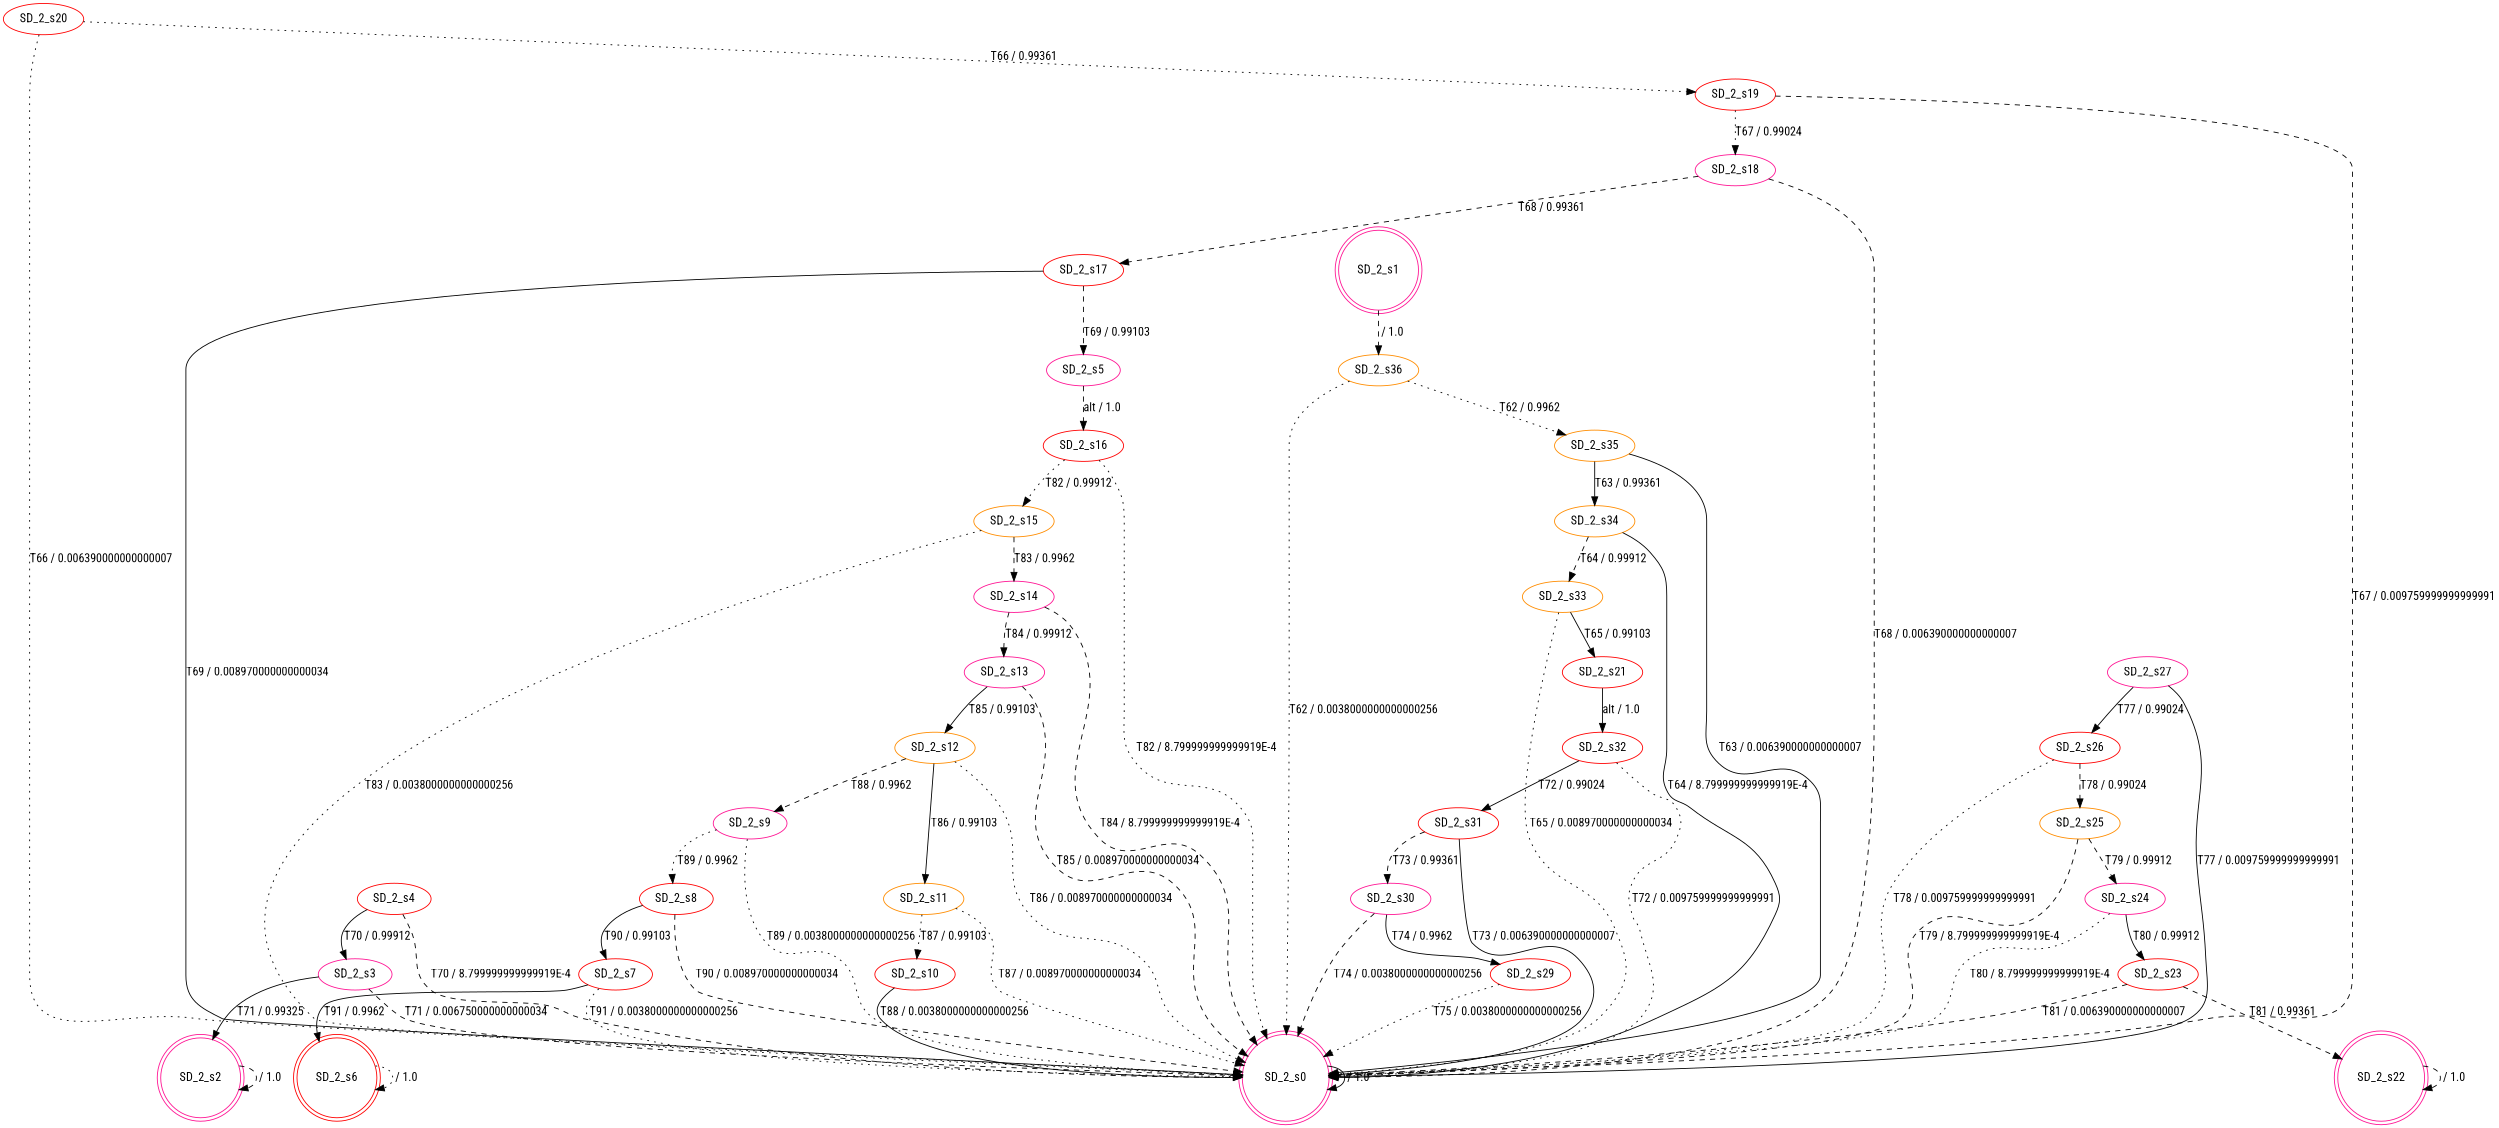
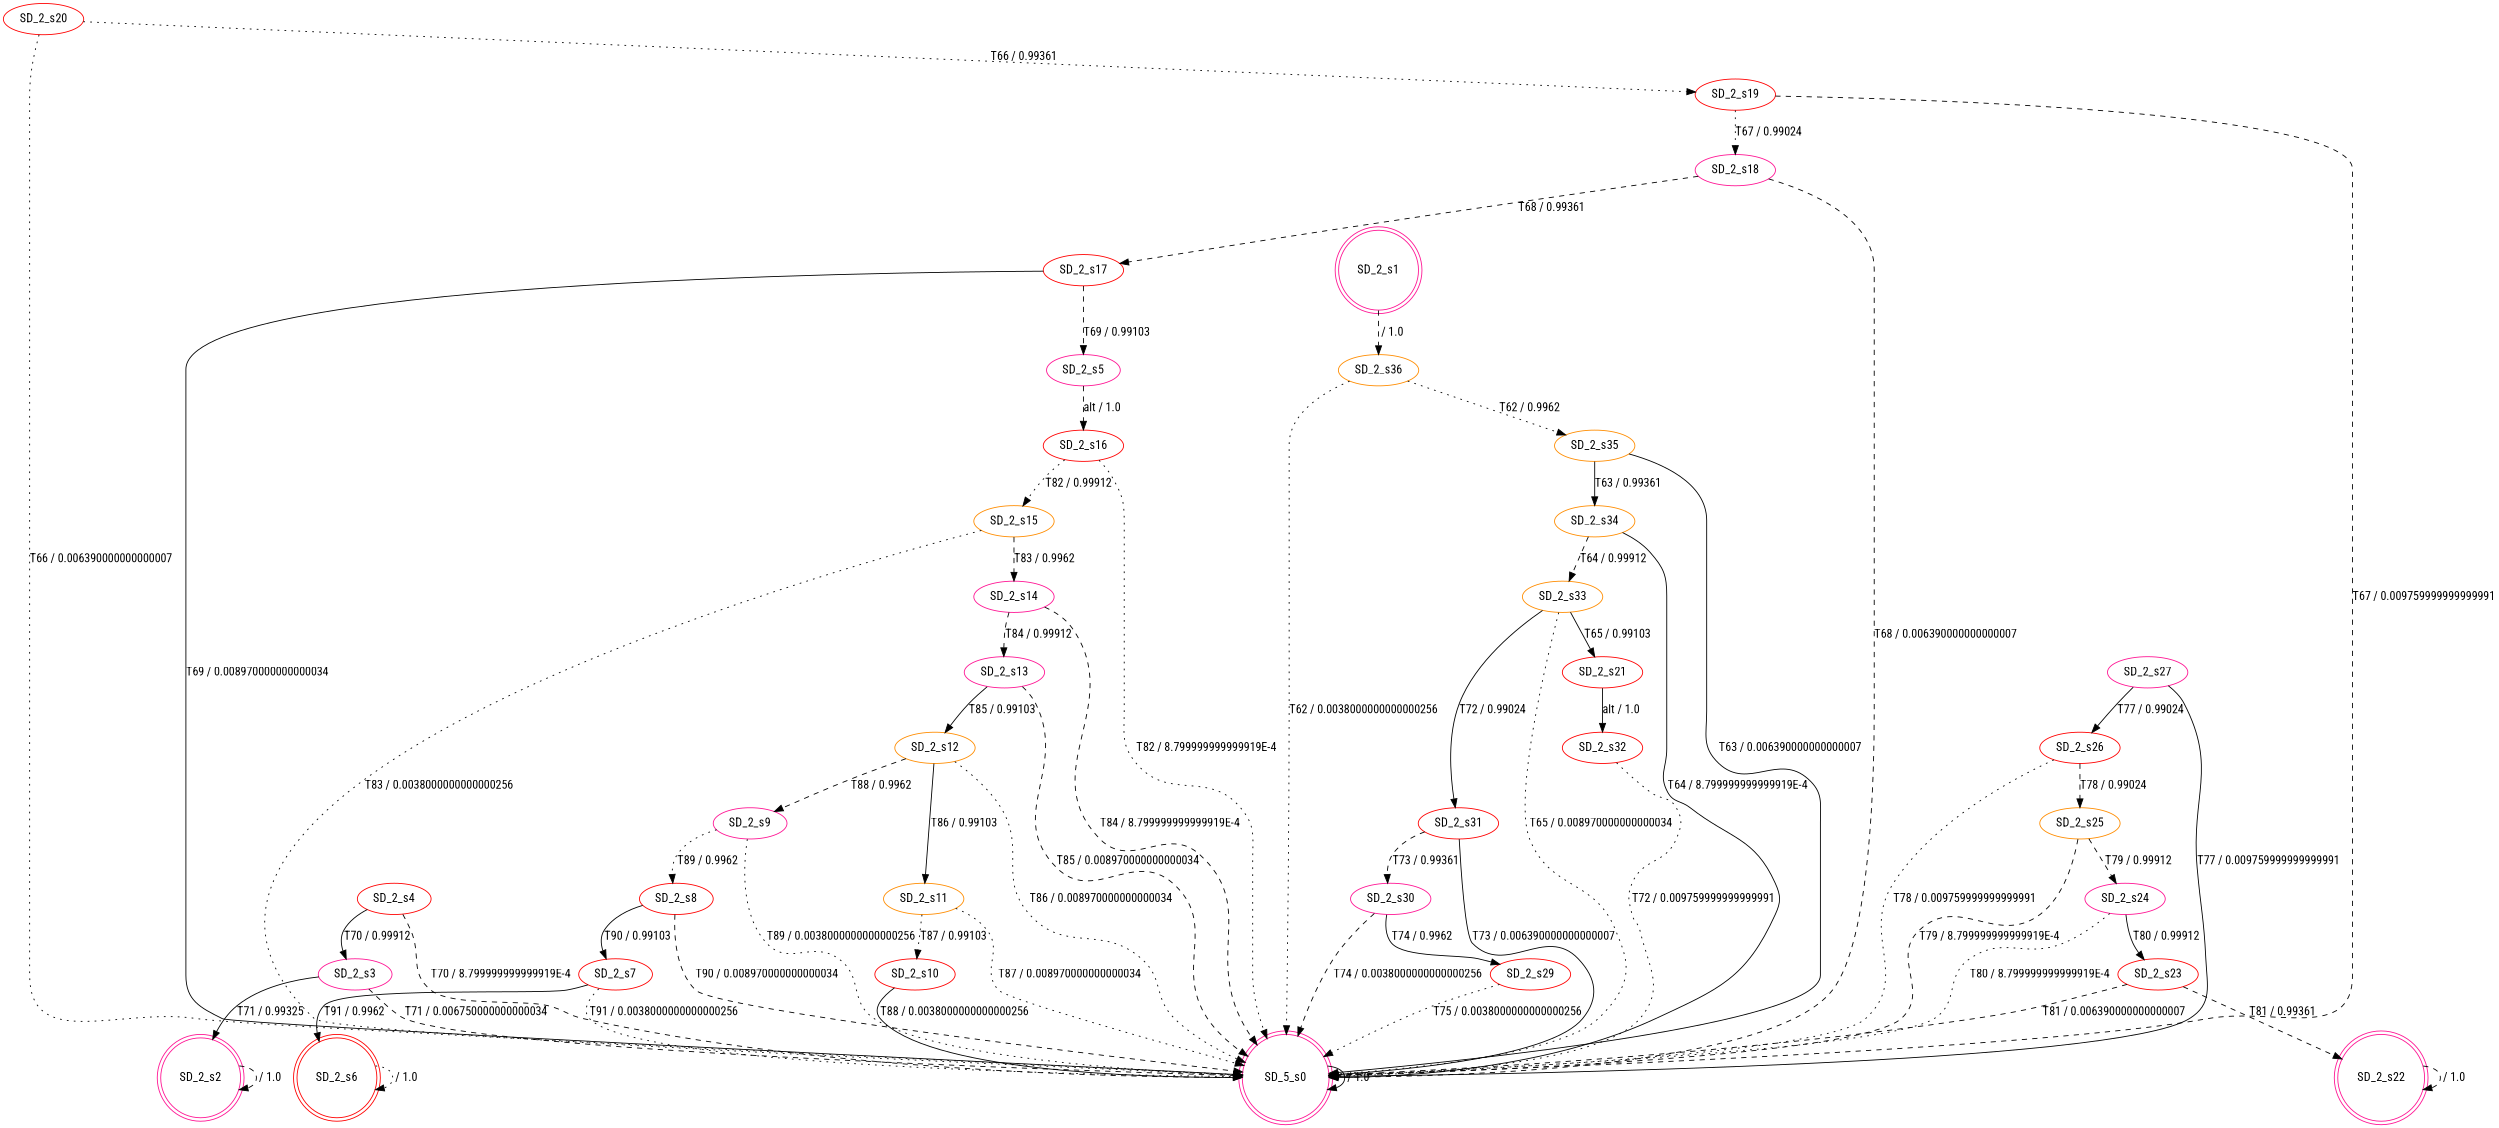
edge "SD_2_s32" -> "SD_2_s31": now "SD_2_s33" -> "SD_2_s31"
node "SD_2_s0": label "SD_2_s0" -> "SD_5_s0"
